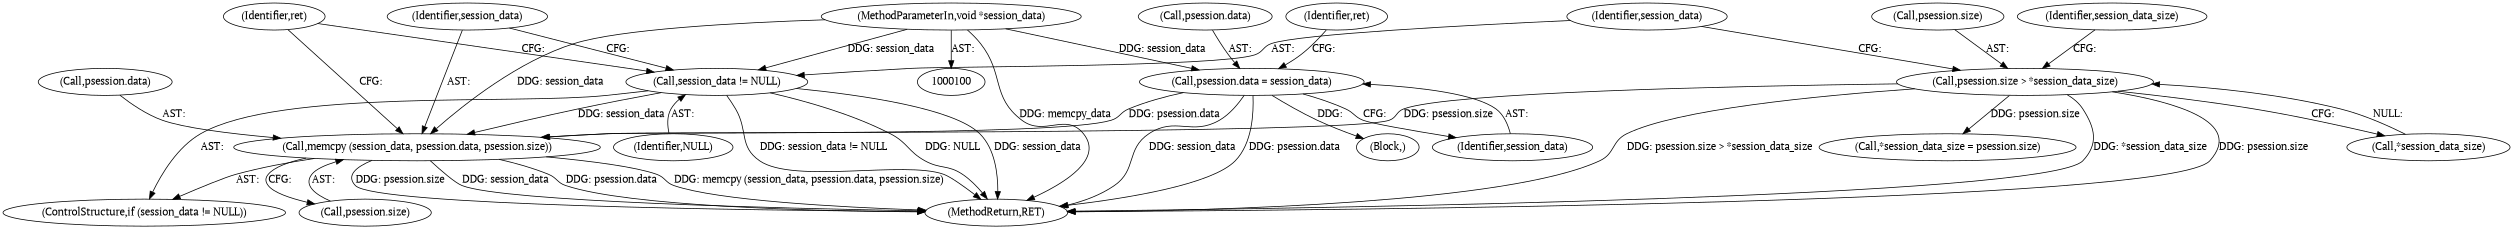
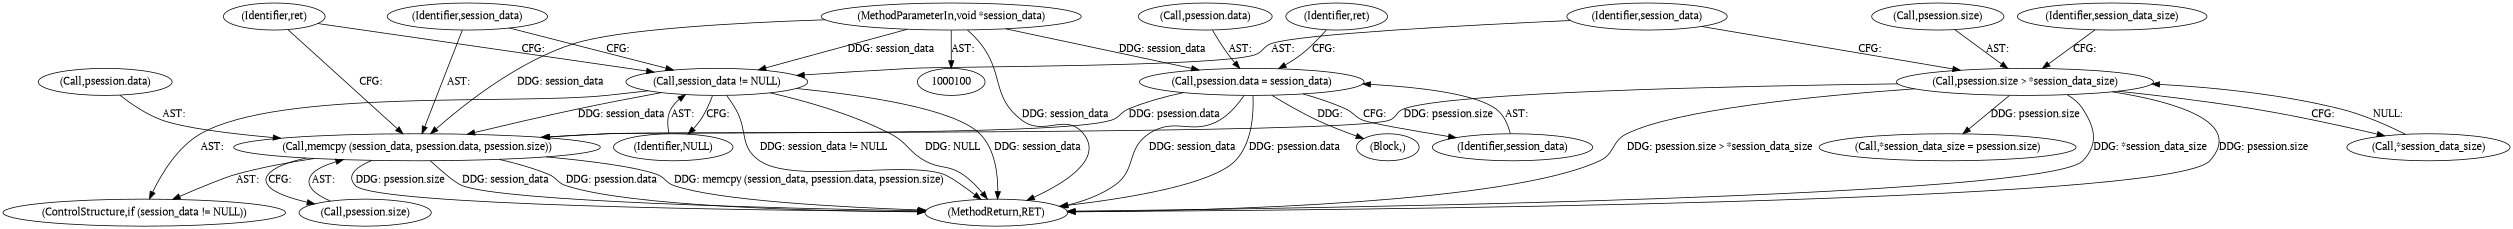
edge "(Call,session_data != NULL)" -> "(Identifier,NULL)": added, label "CFG:"
edge "(MethodParameterIn,void *session_data)" -> "(MethodReturn,RET)": label "DDG: memcpy_data" -> "DDG: session_data"
